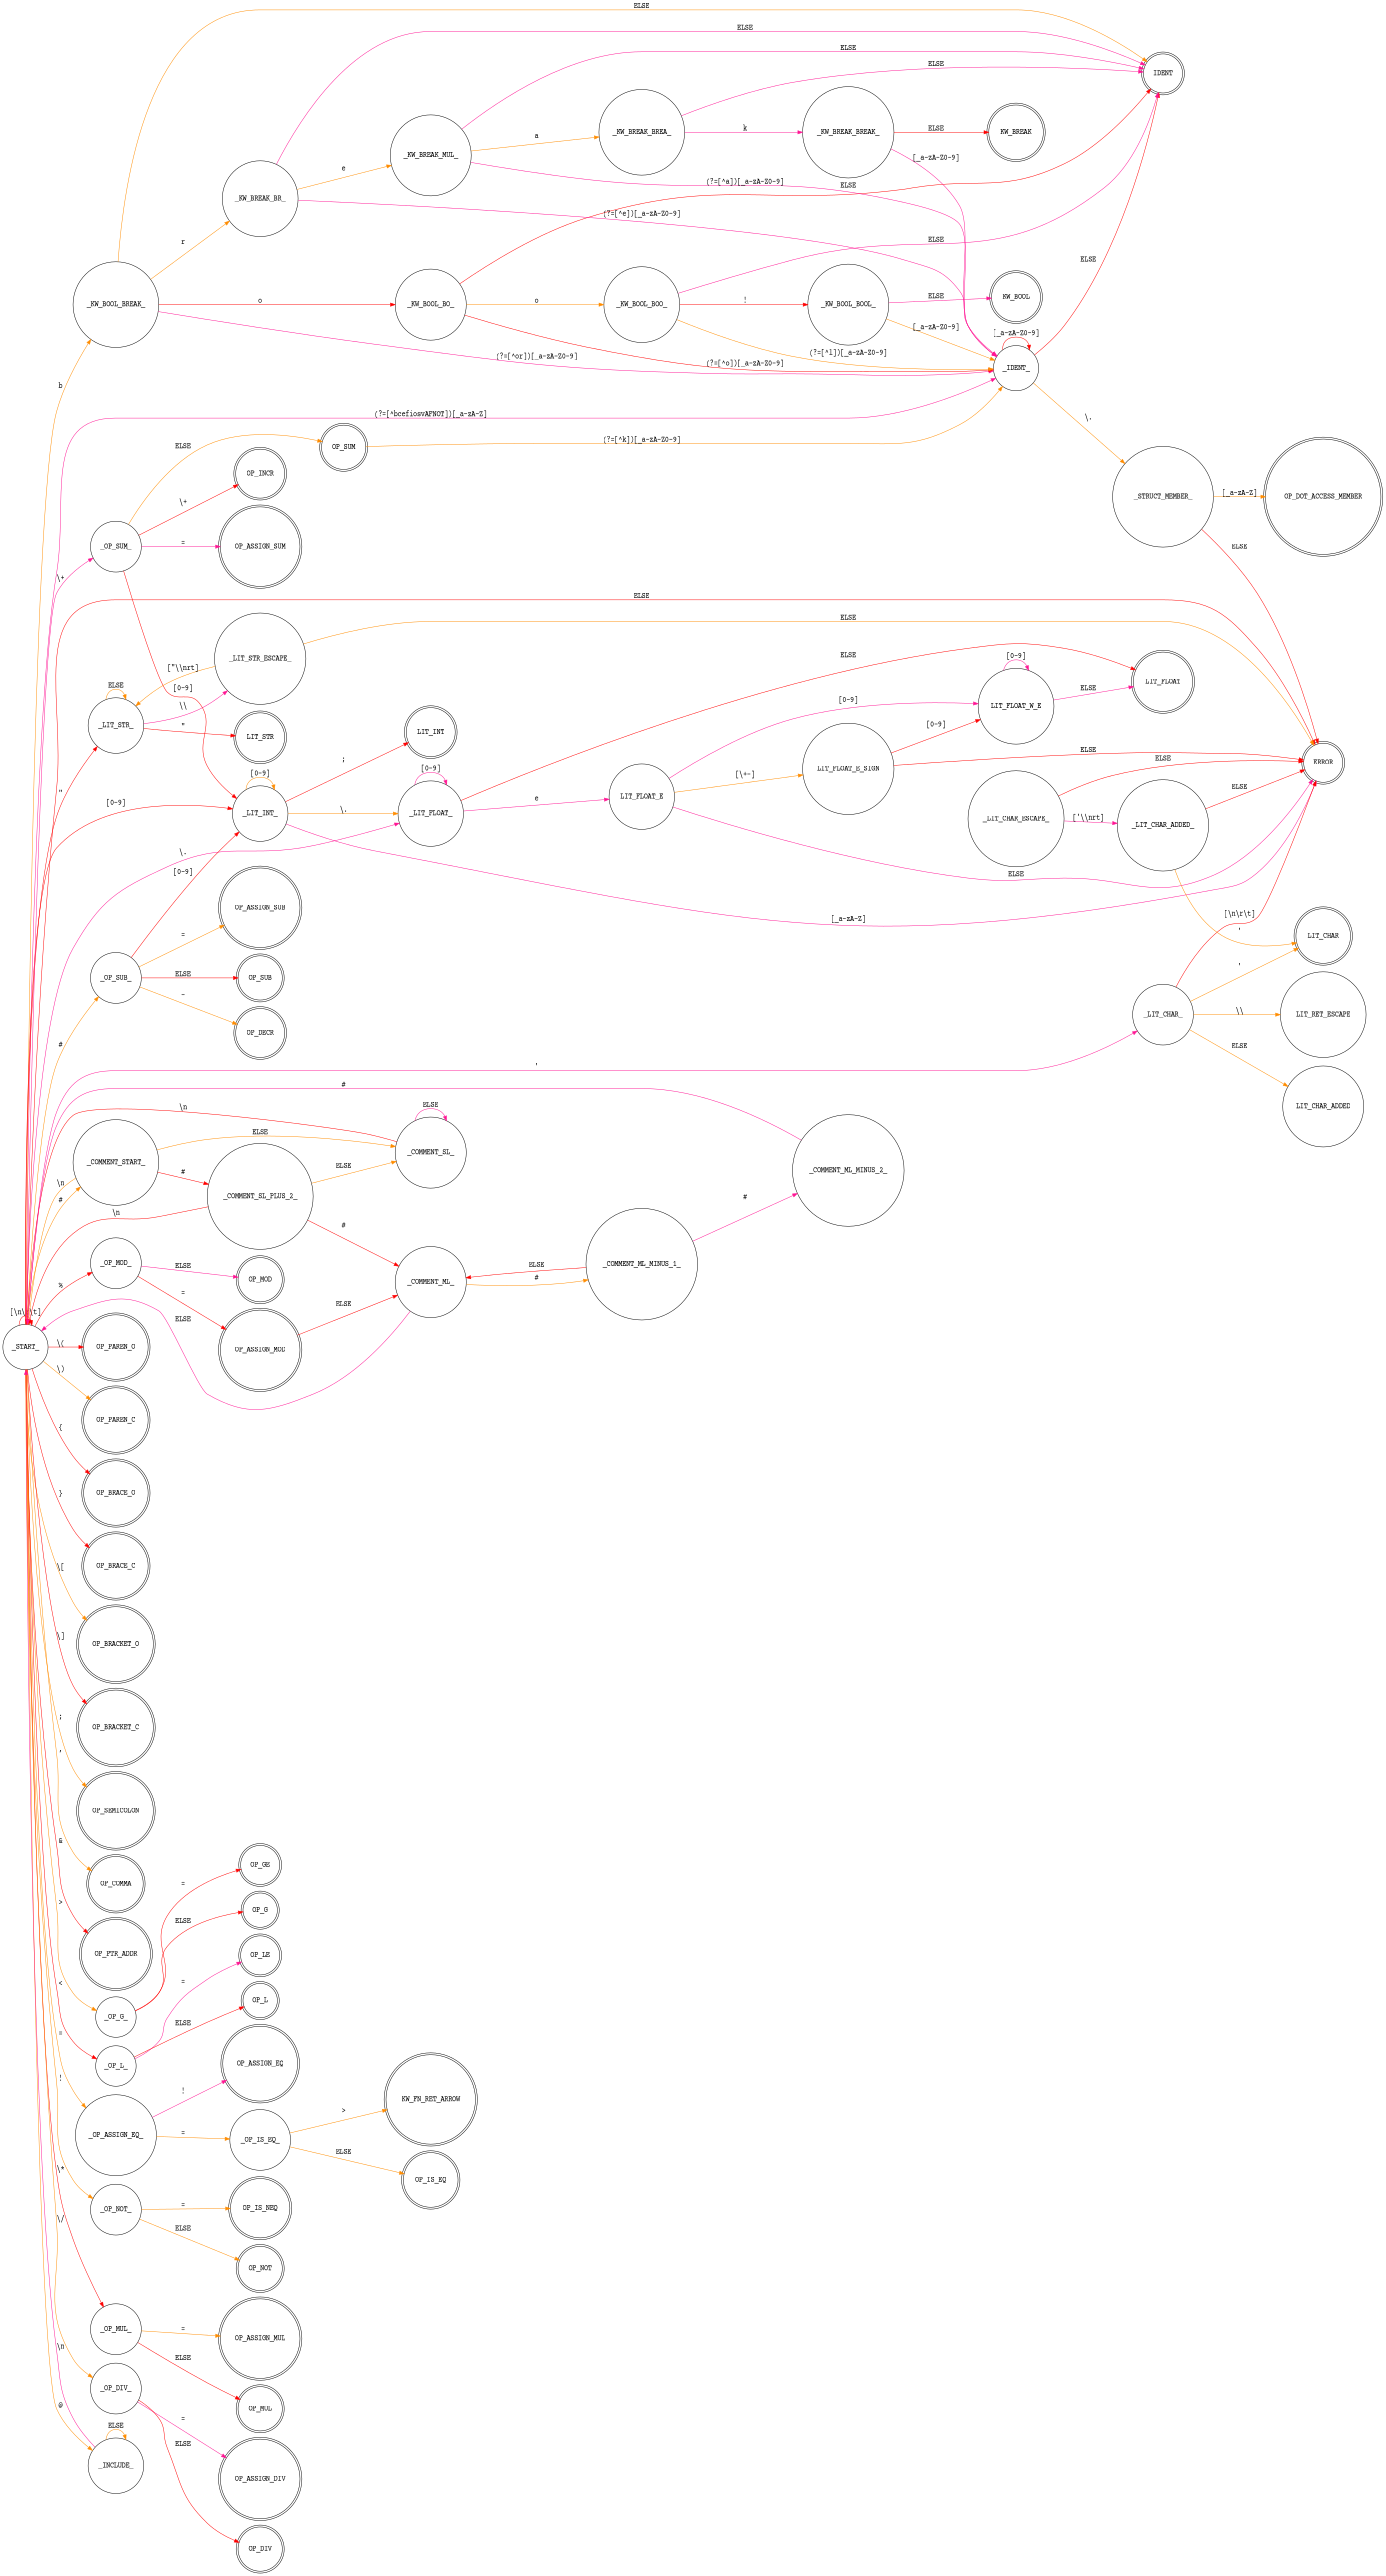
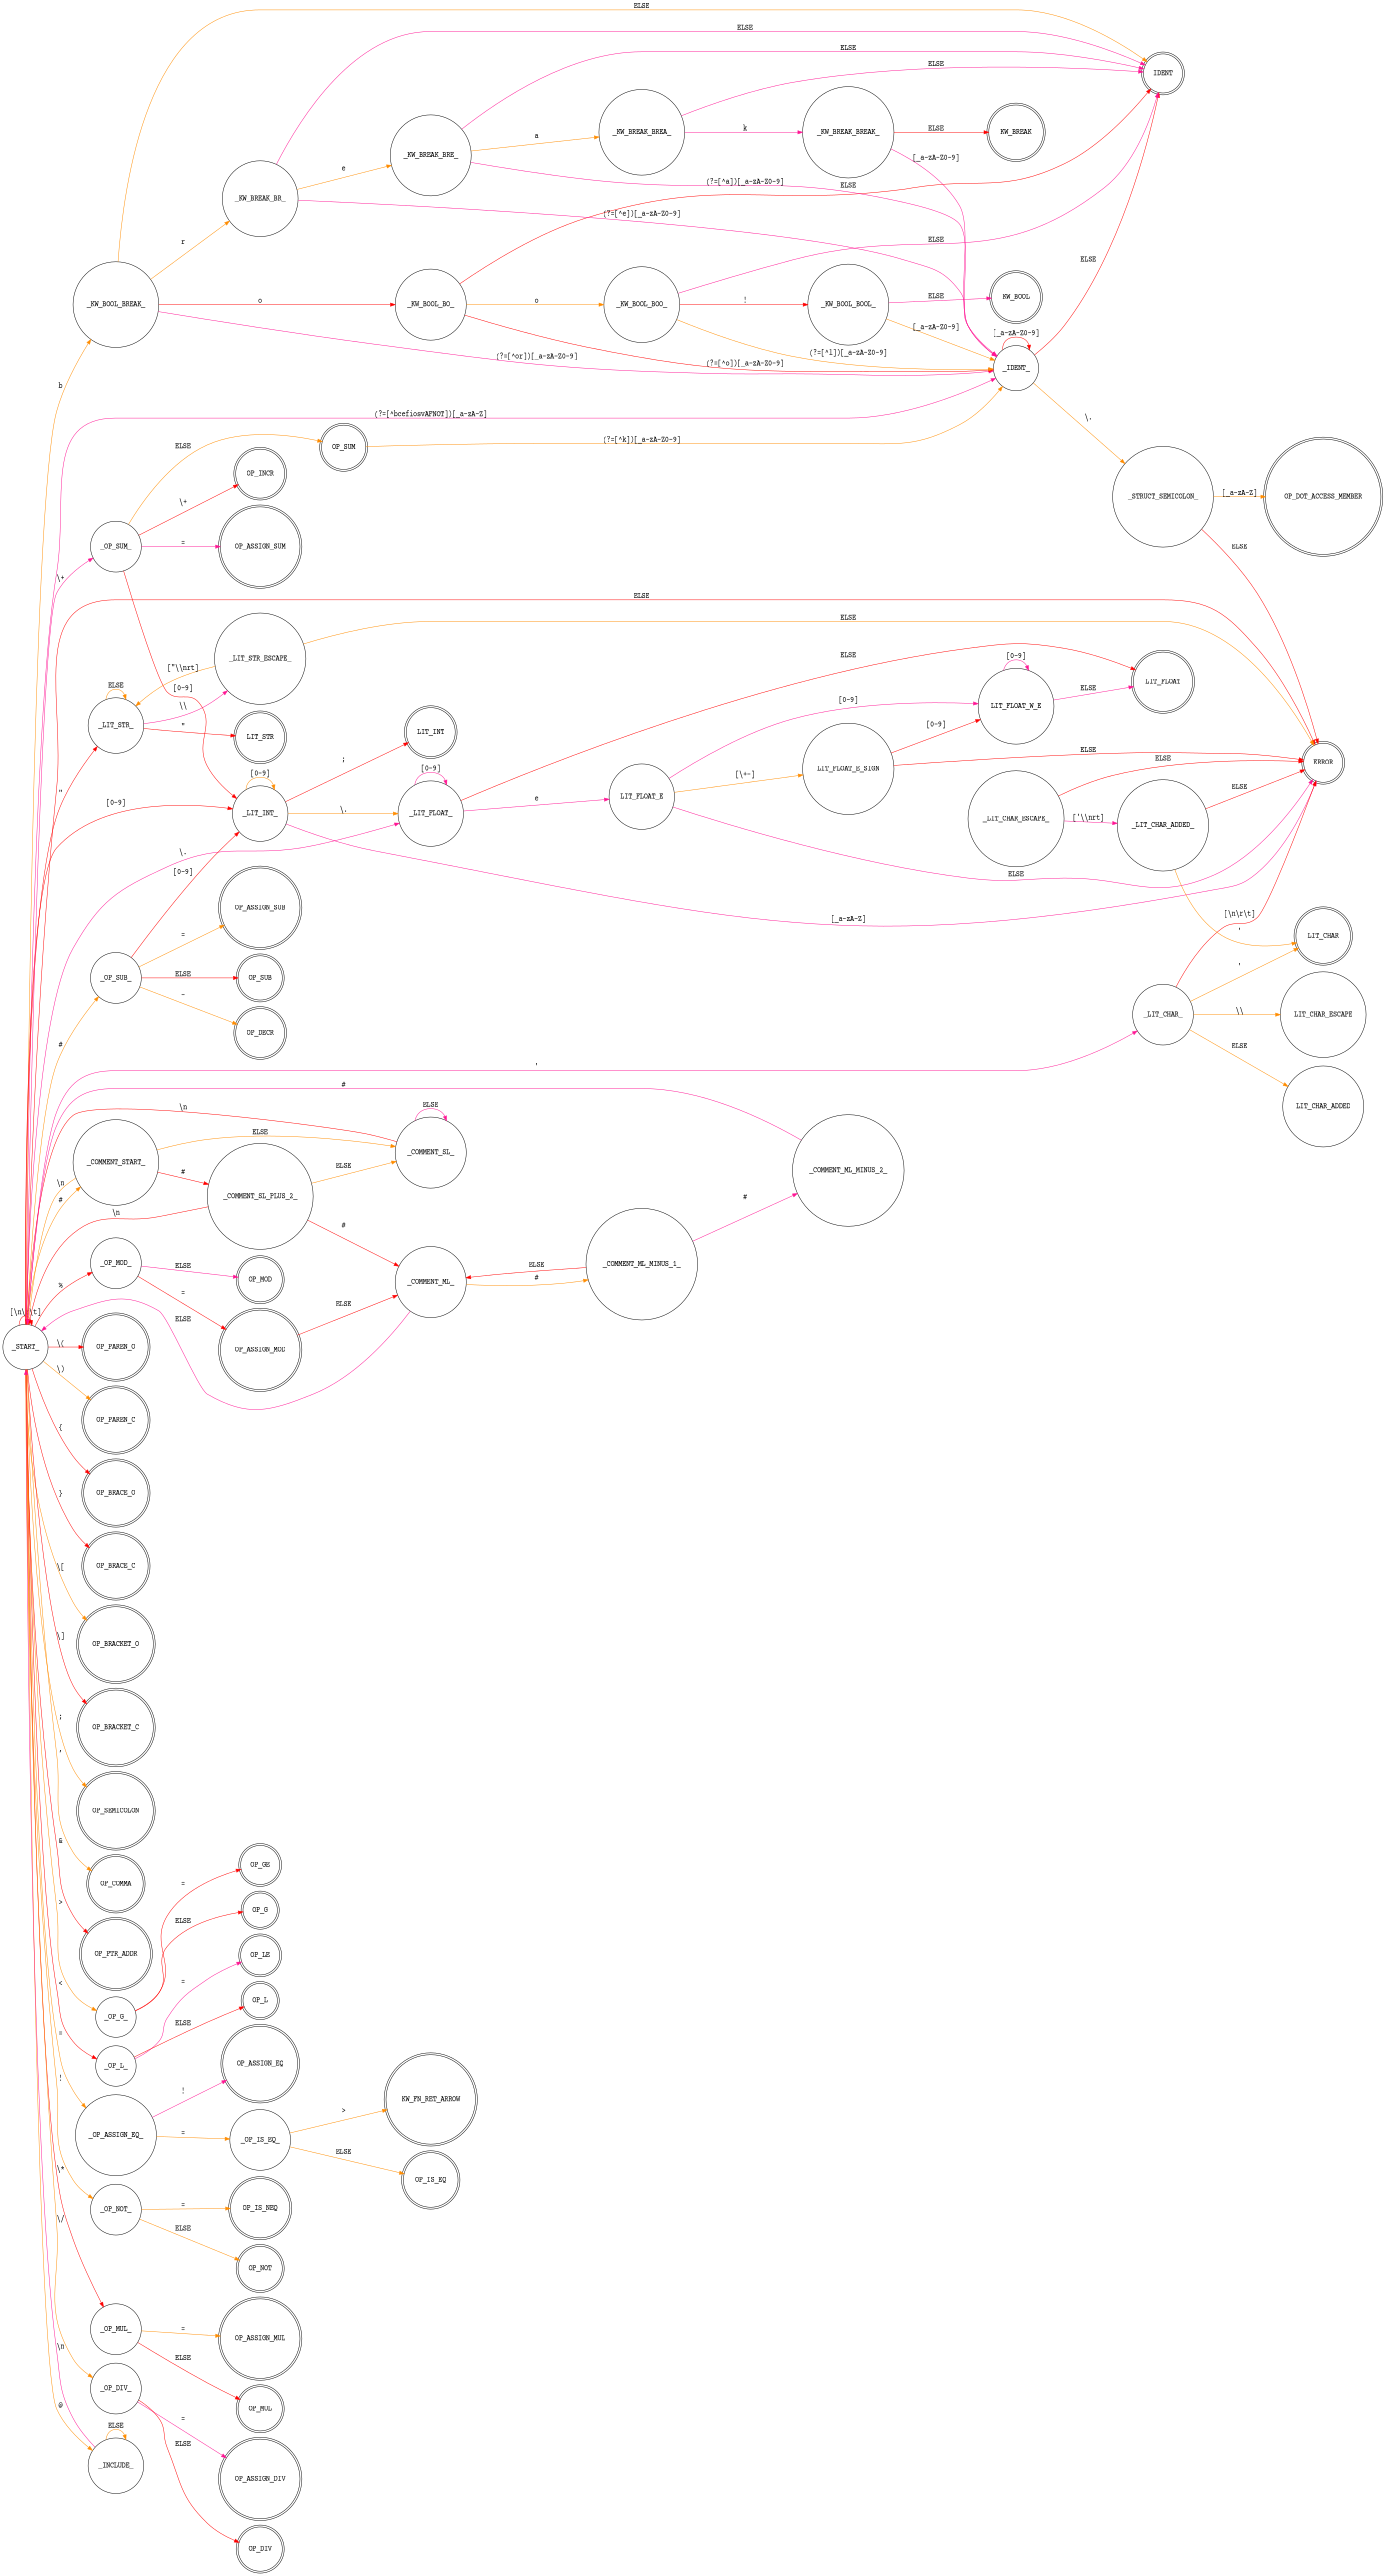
node "_KW_BREAK_MUL_": label "_KW_BREAK_MUL_" -> "_KW_BREAK_BRE_"
node "_STRUCT_MEMBER_": label "_STRUCT_MEMBER_" -> "_STRUCT_SEMICOLON_"
node "LIT_RET_ESCAPE": label "LIT_RET_ESCAPE" -> "LIT_CHAR_ESCAPE"
